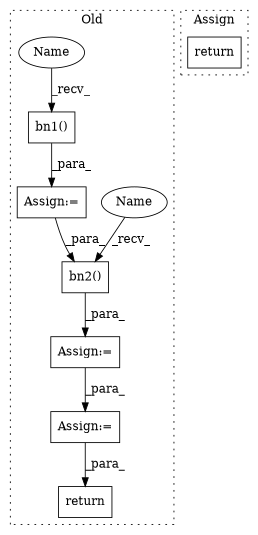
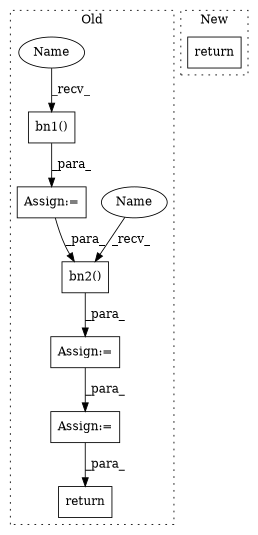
cluster "Assign": label "Assign" -> "New"
